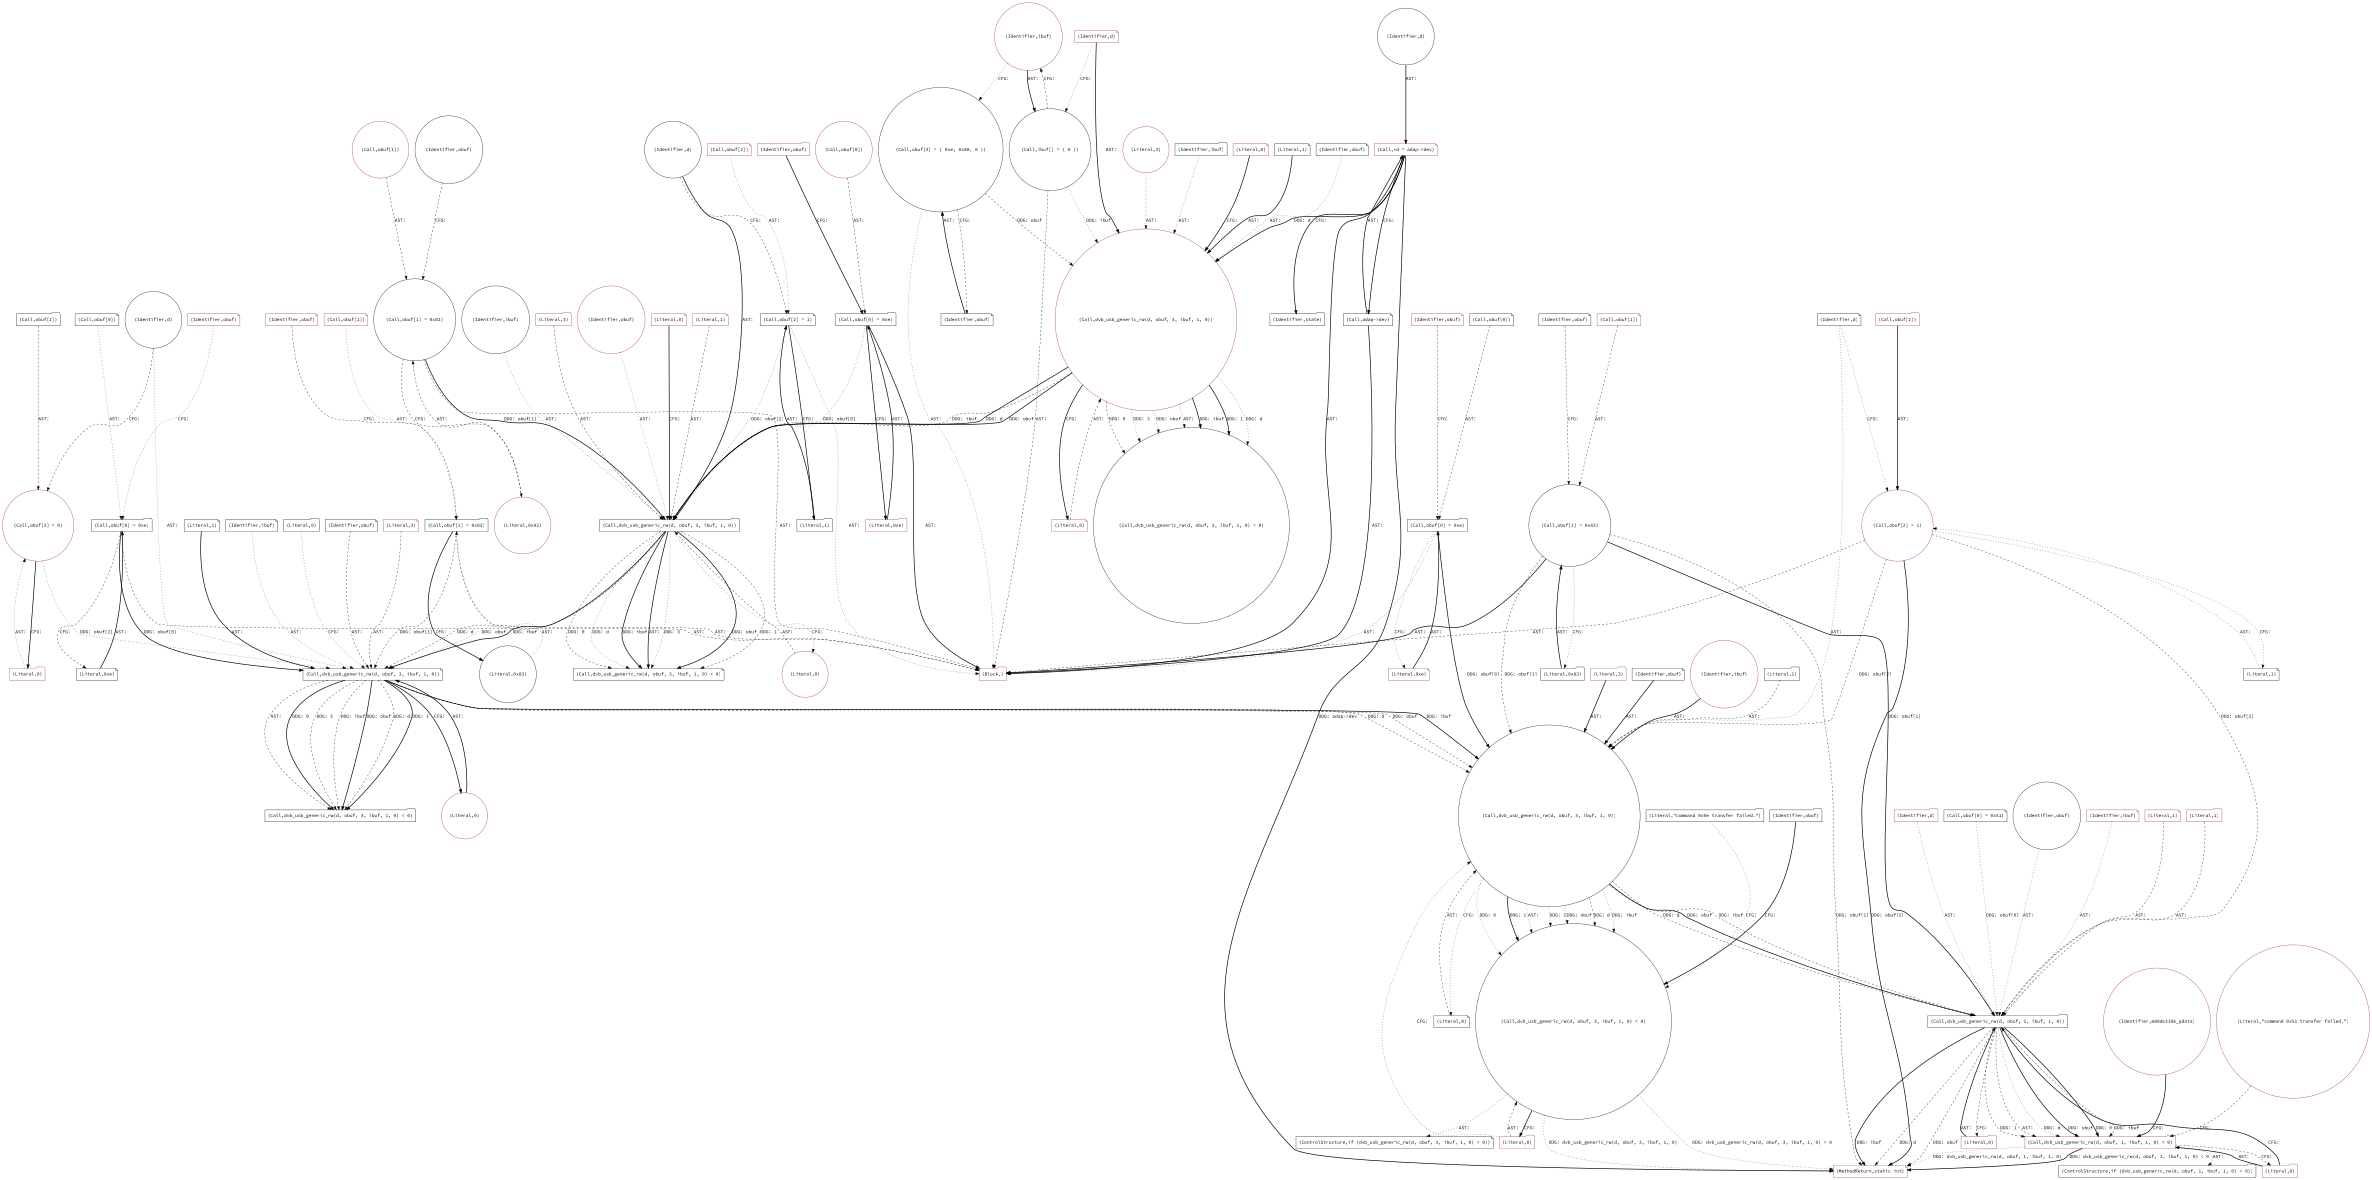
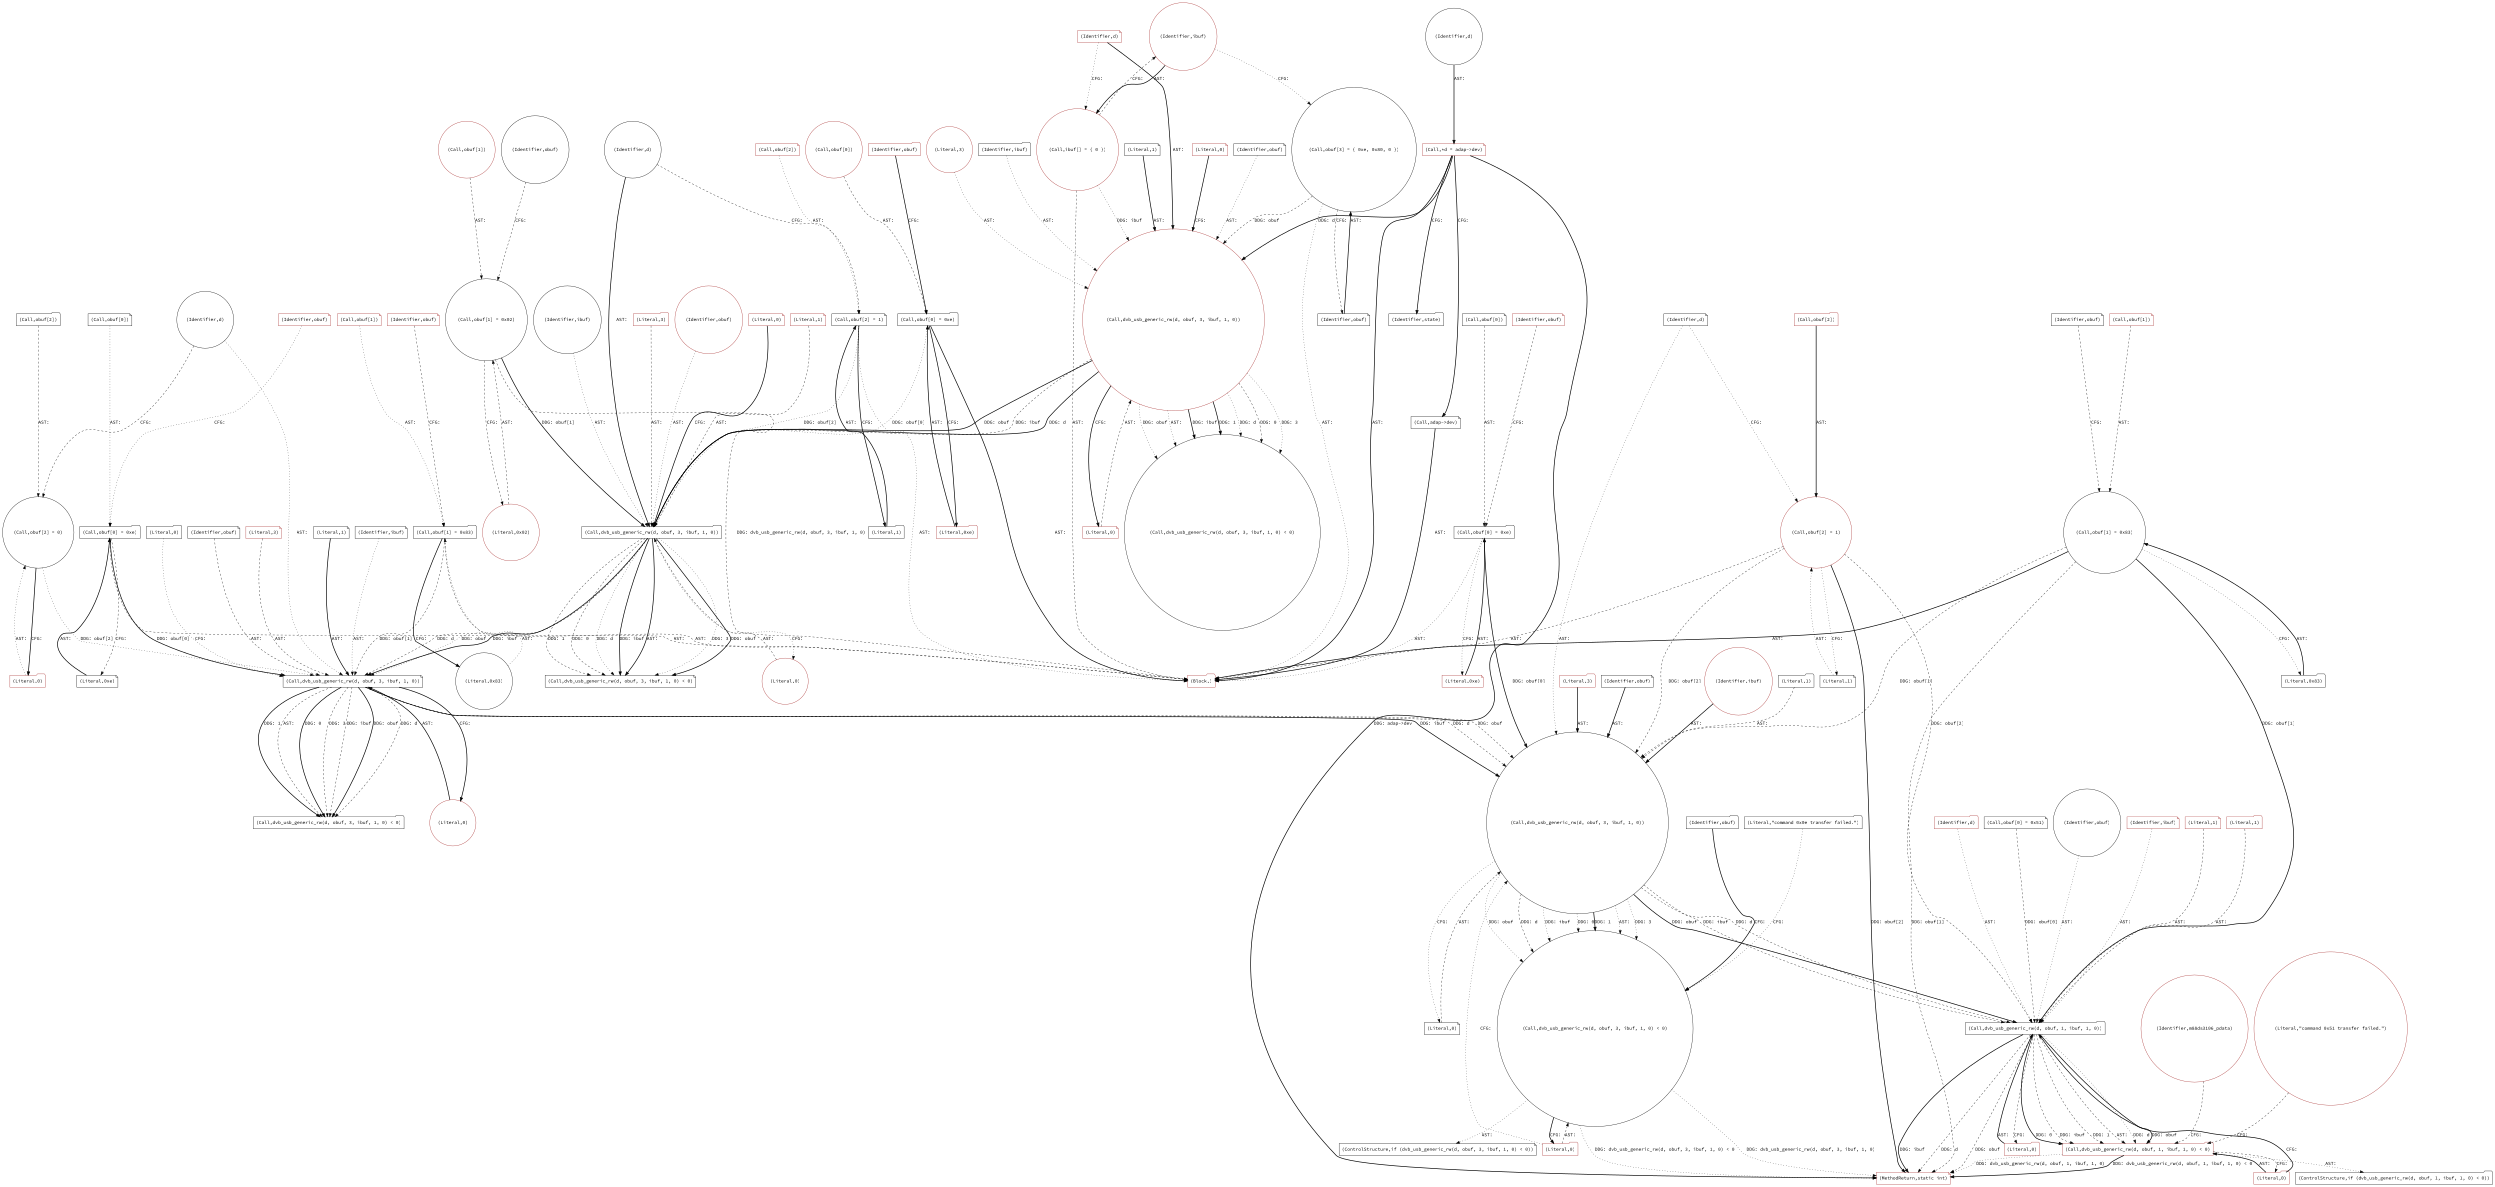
node "(Call,ibuf[] = { 0 })": color black -> brown
edge "(Call,adap->dev)" -> "(Call,*d = adap->dev)": removed, label "AST:"
node "(Call,obuf[2] = 0)": color brown -> black
edge "(Call,obuf[1] = 0x02)" -> "(Block,)": label "AST: " -> "DDG: dvb_usb_generic_rw(d, obuf, 3, ibuf, 1, 0)"
edge "(Call,obuf[0] = 0x51)" -> "(Call,dvb_usb_generic_rw(d, obuf, 1, ibuf, 1, 0))": style dotted -> dashed
edge "(Identifier,m88ds3106_pdata)" -> "(Call,dvb_usb_generic_rw(d, obuf, 1, ibuf, 1, 0) < 0)": style bold -> dashed
